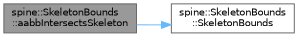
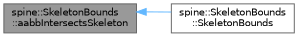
edge "spine::SkeletonBounds ::aabbIntersectsSkeleton" -> "spine::SkeletonBounds ::SkeletonBounds": reversed
